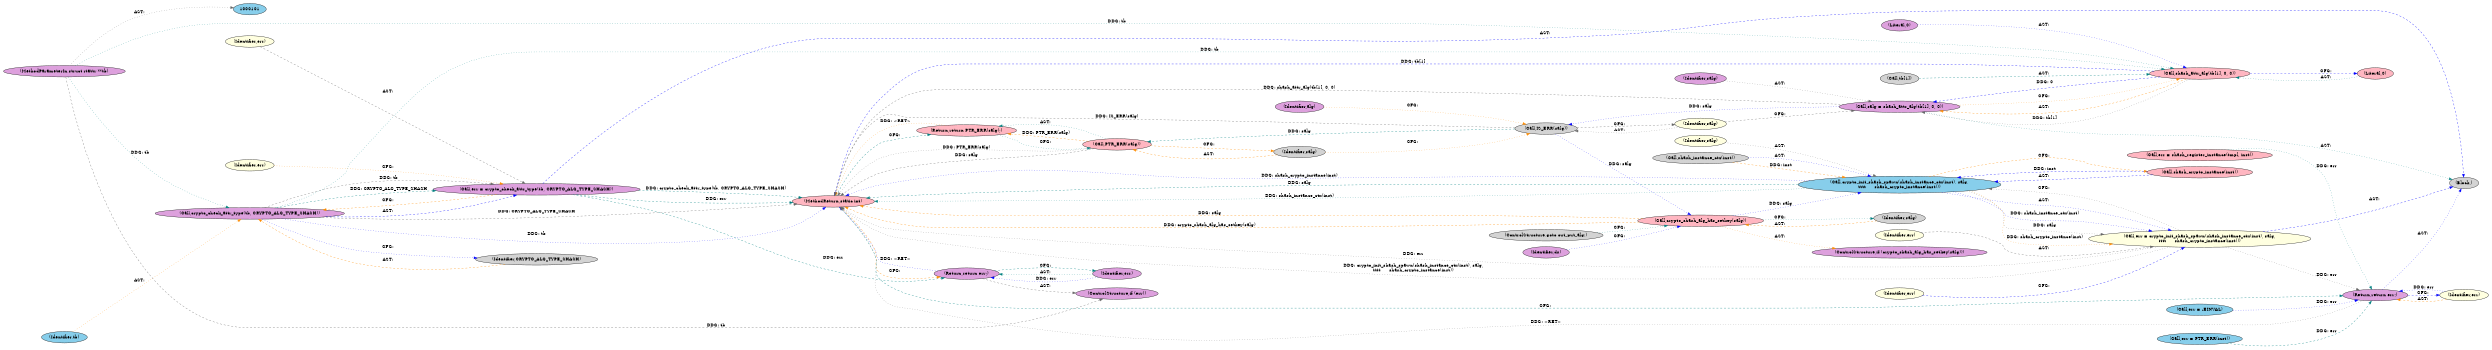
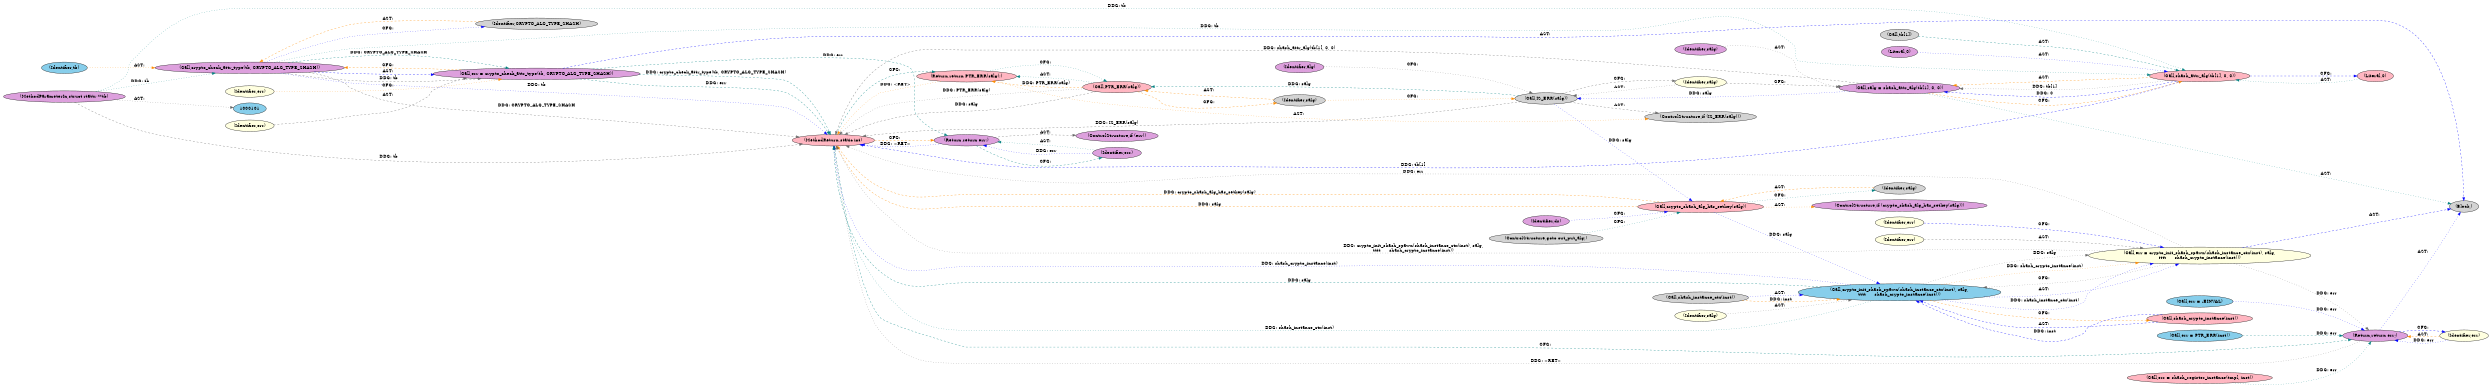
edge "(Call,salg = shash_attr_alg(tb[1], 0, 0))" -> "(Call,shash_attr_alg(tb[1], 0, 0))": style dotted -> dashed
edge "(Identifier,alg)" -> "(Call,IS_ERR(salg))": color darkorange -> gray40
node "(ControlStructure,if (IS_ERR(salg)))": added
edge "(MethodParameterIn,struct rtattr **tb)" -> "(ControlStructure,if (err))": now "(MethodParameterIn,struct rtattr **tb)" -> "(MethodReturn,static int)"
